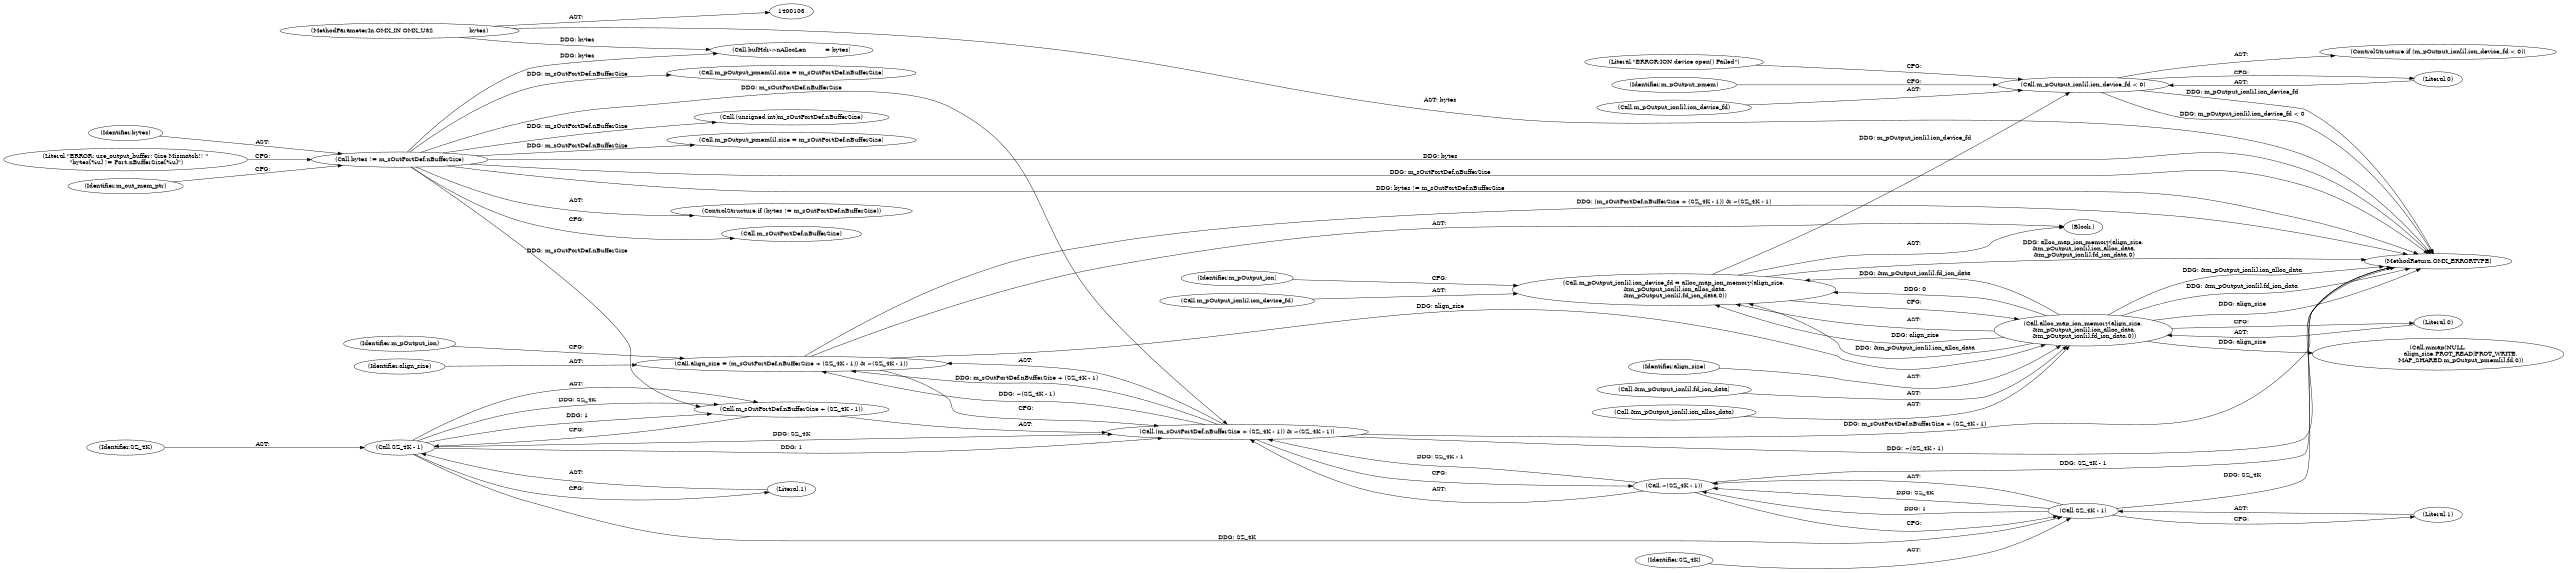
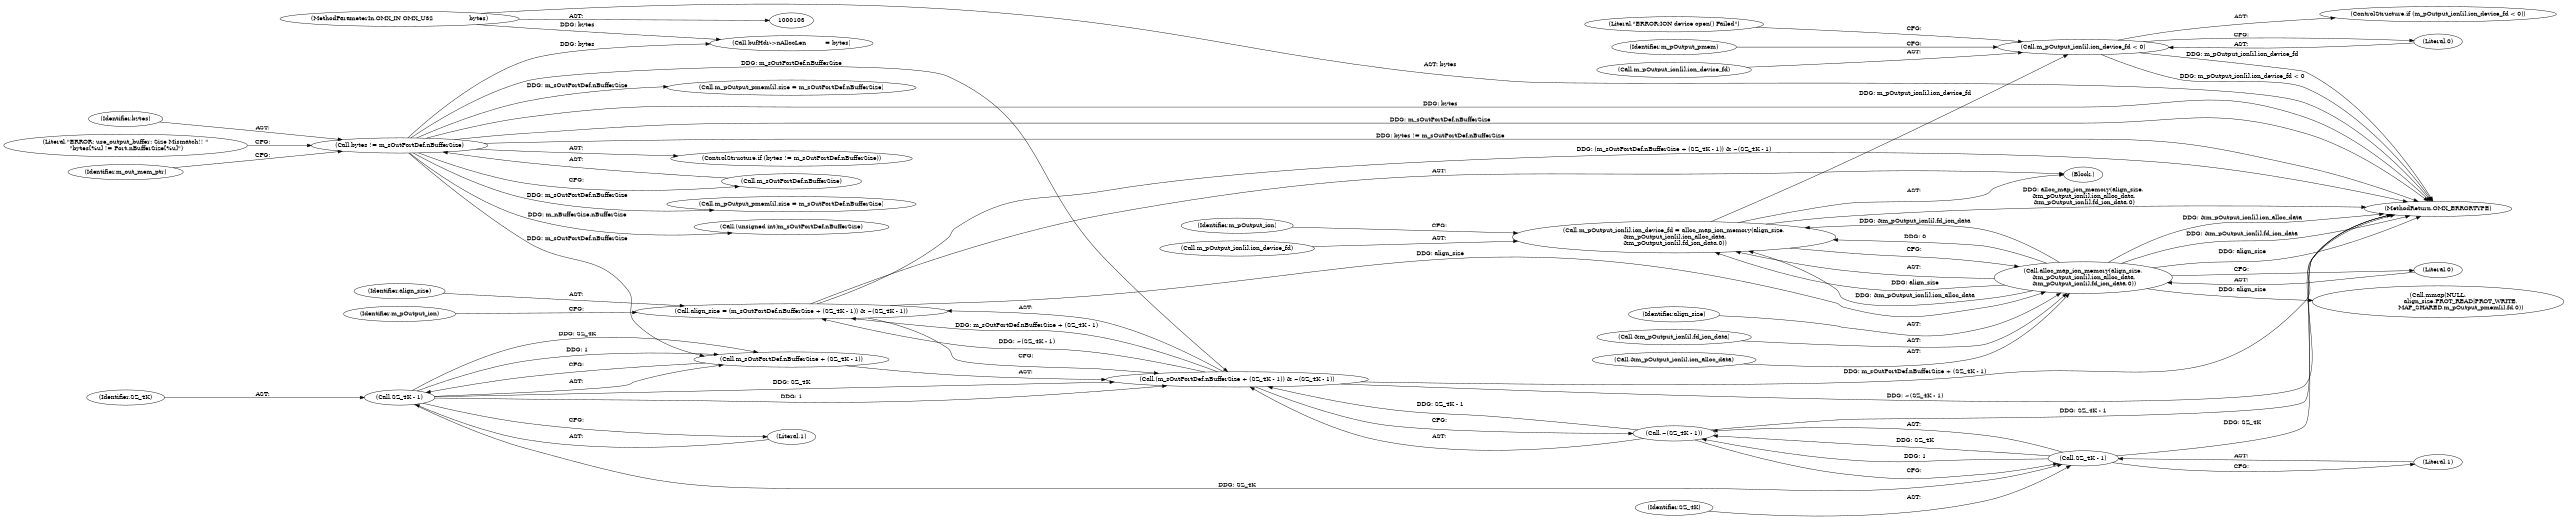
node "1400103": label "1400103" -> "1000103"
edge "(Call,bytes != m_sOutPortDef.nBufferSize)" -> "(Call,(unsigned int)m_sOutPortDef.nBufferSize)": label "DDG: m_sOutPortDef.nBufferSize" -> "DDG: m_nBufferSize.nBufferSize"
edge "(Call,m_sOutPortDef.nBufferSize)" -> "(Call,bytes != m_sOutPortDef.nBufferSize)": added, label "AST:"
